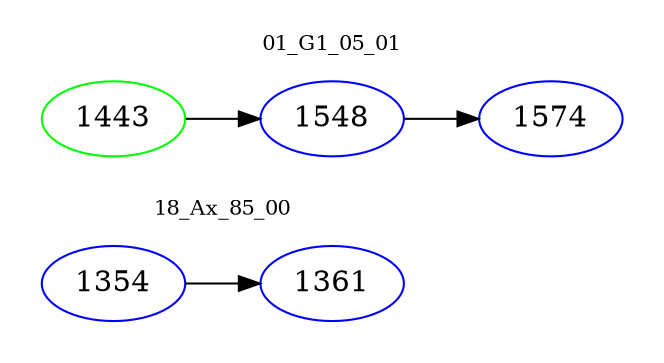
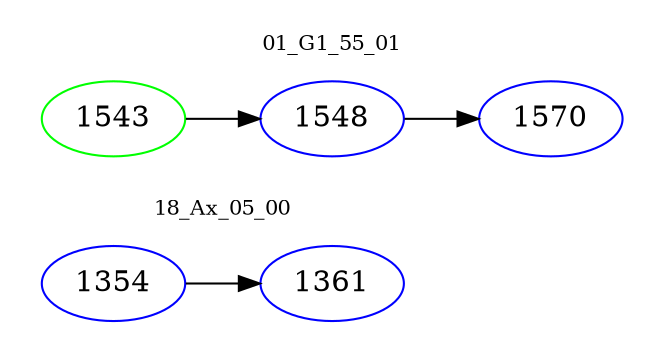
cluster "01_G1_05_01": label "01_G1_05_01" -> "01_G1_55_01"
node "1443": label "1443" -> "1543"
node "1574": label "1574" -> "1570"
cluster "18_Ax_85_00": label "18_Ax_85_00" -> "18_Ax_05_00"
